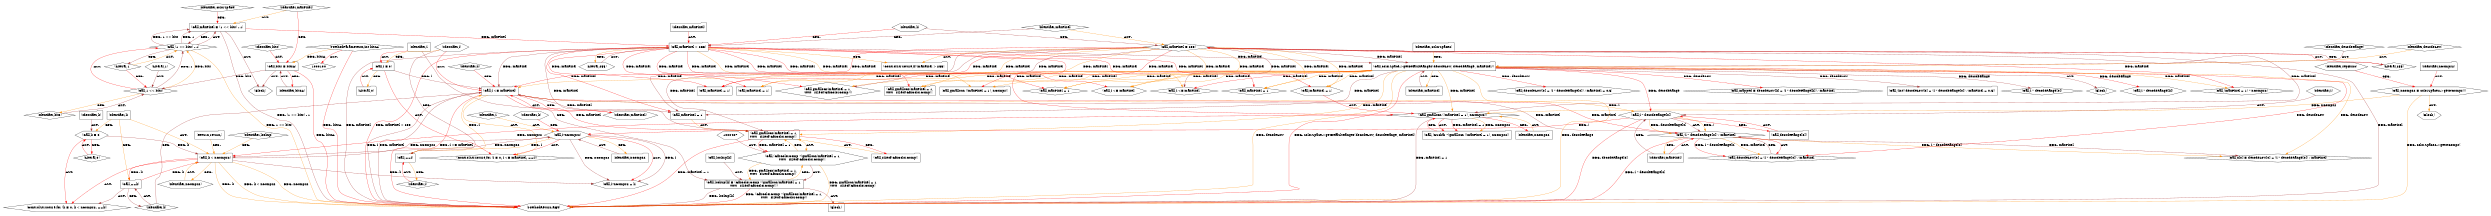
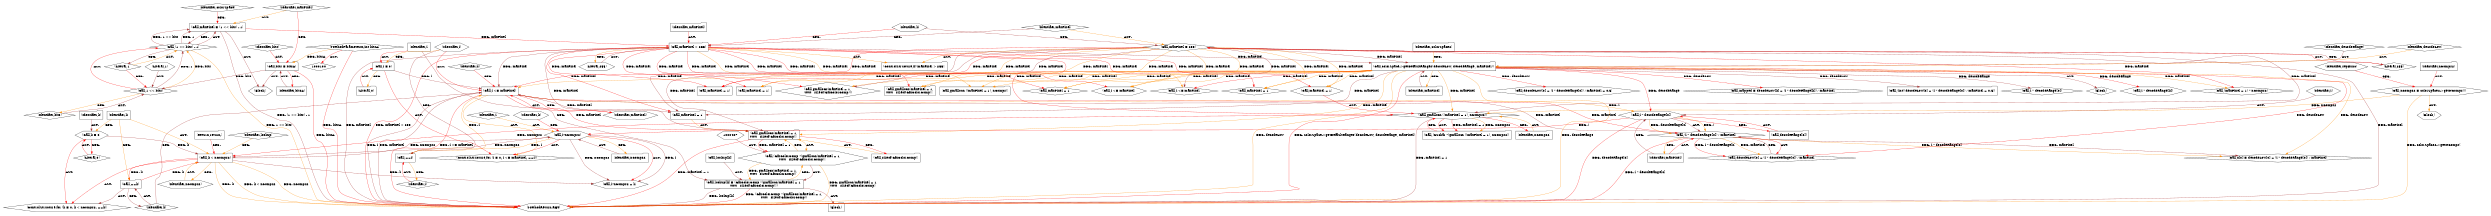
edge "(Call,maxPixel > 255)" -> "(ControlStructure,if (maxPixel > 255))": label "CFG: " -> "AST: "
edge "(Call,maxPixel = 255)" -> "(Call,gmallocn ((maxPixel + 1), nComps))": color red -> darkorange
edge "(Return,return;)" -> "(Call,k < nComps2)": color darkorange -> red
